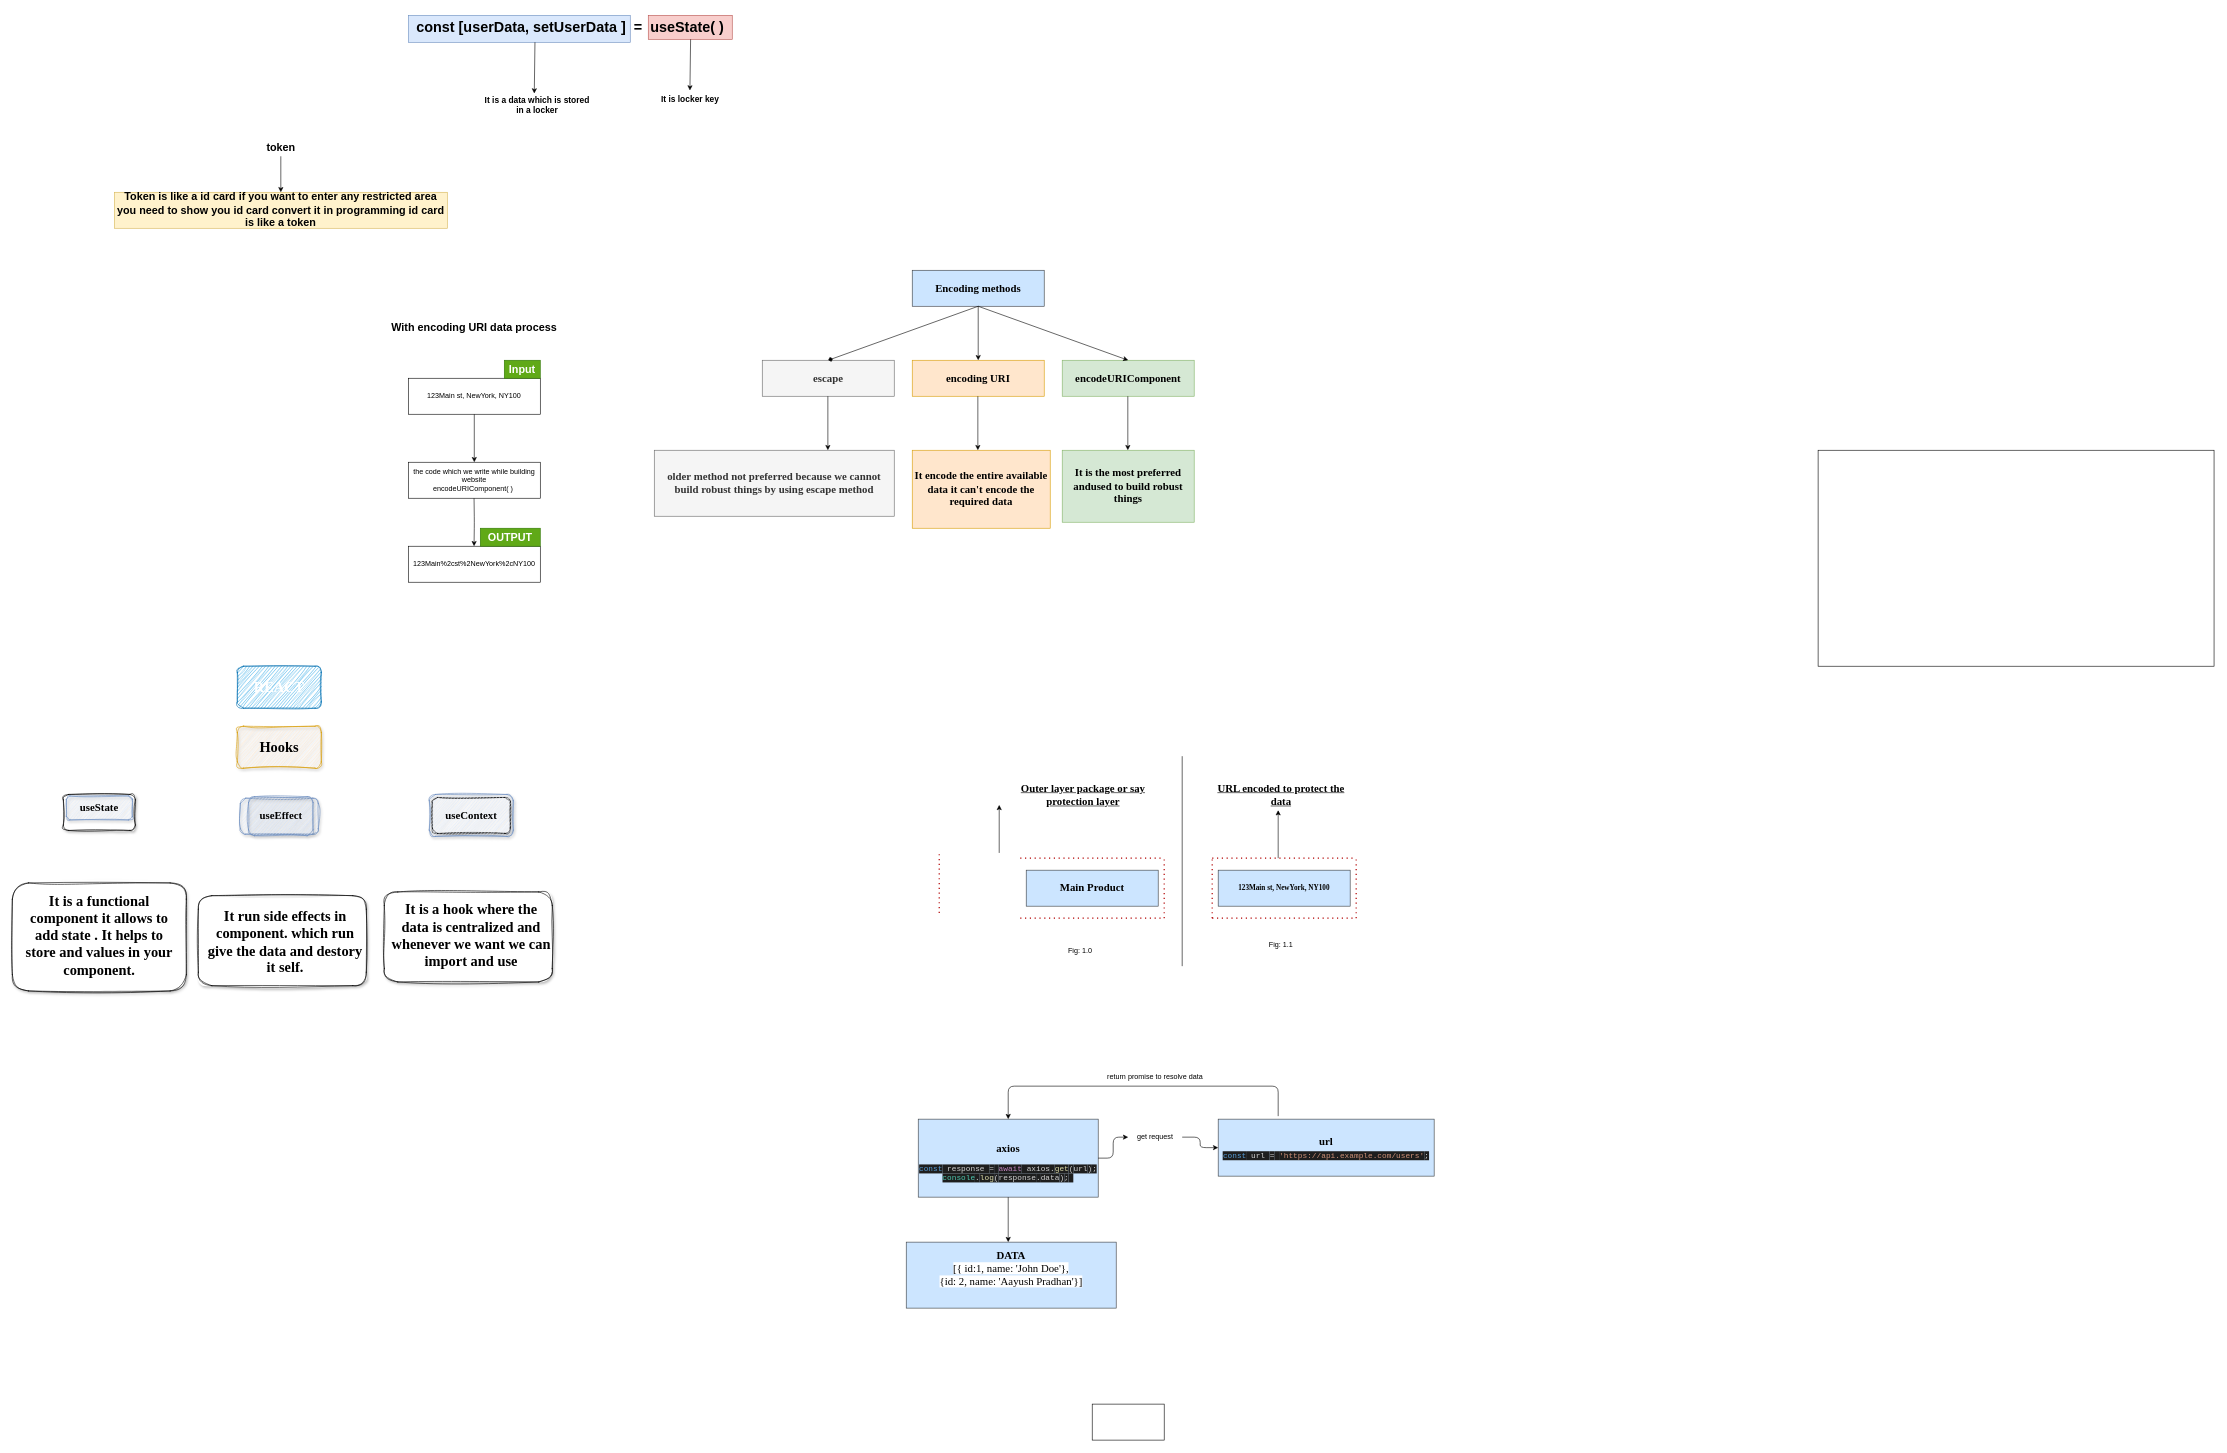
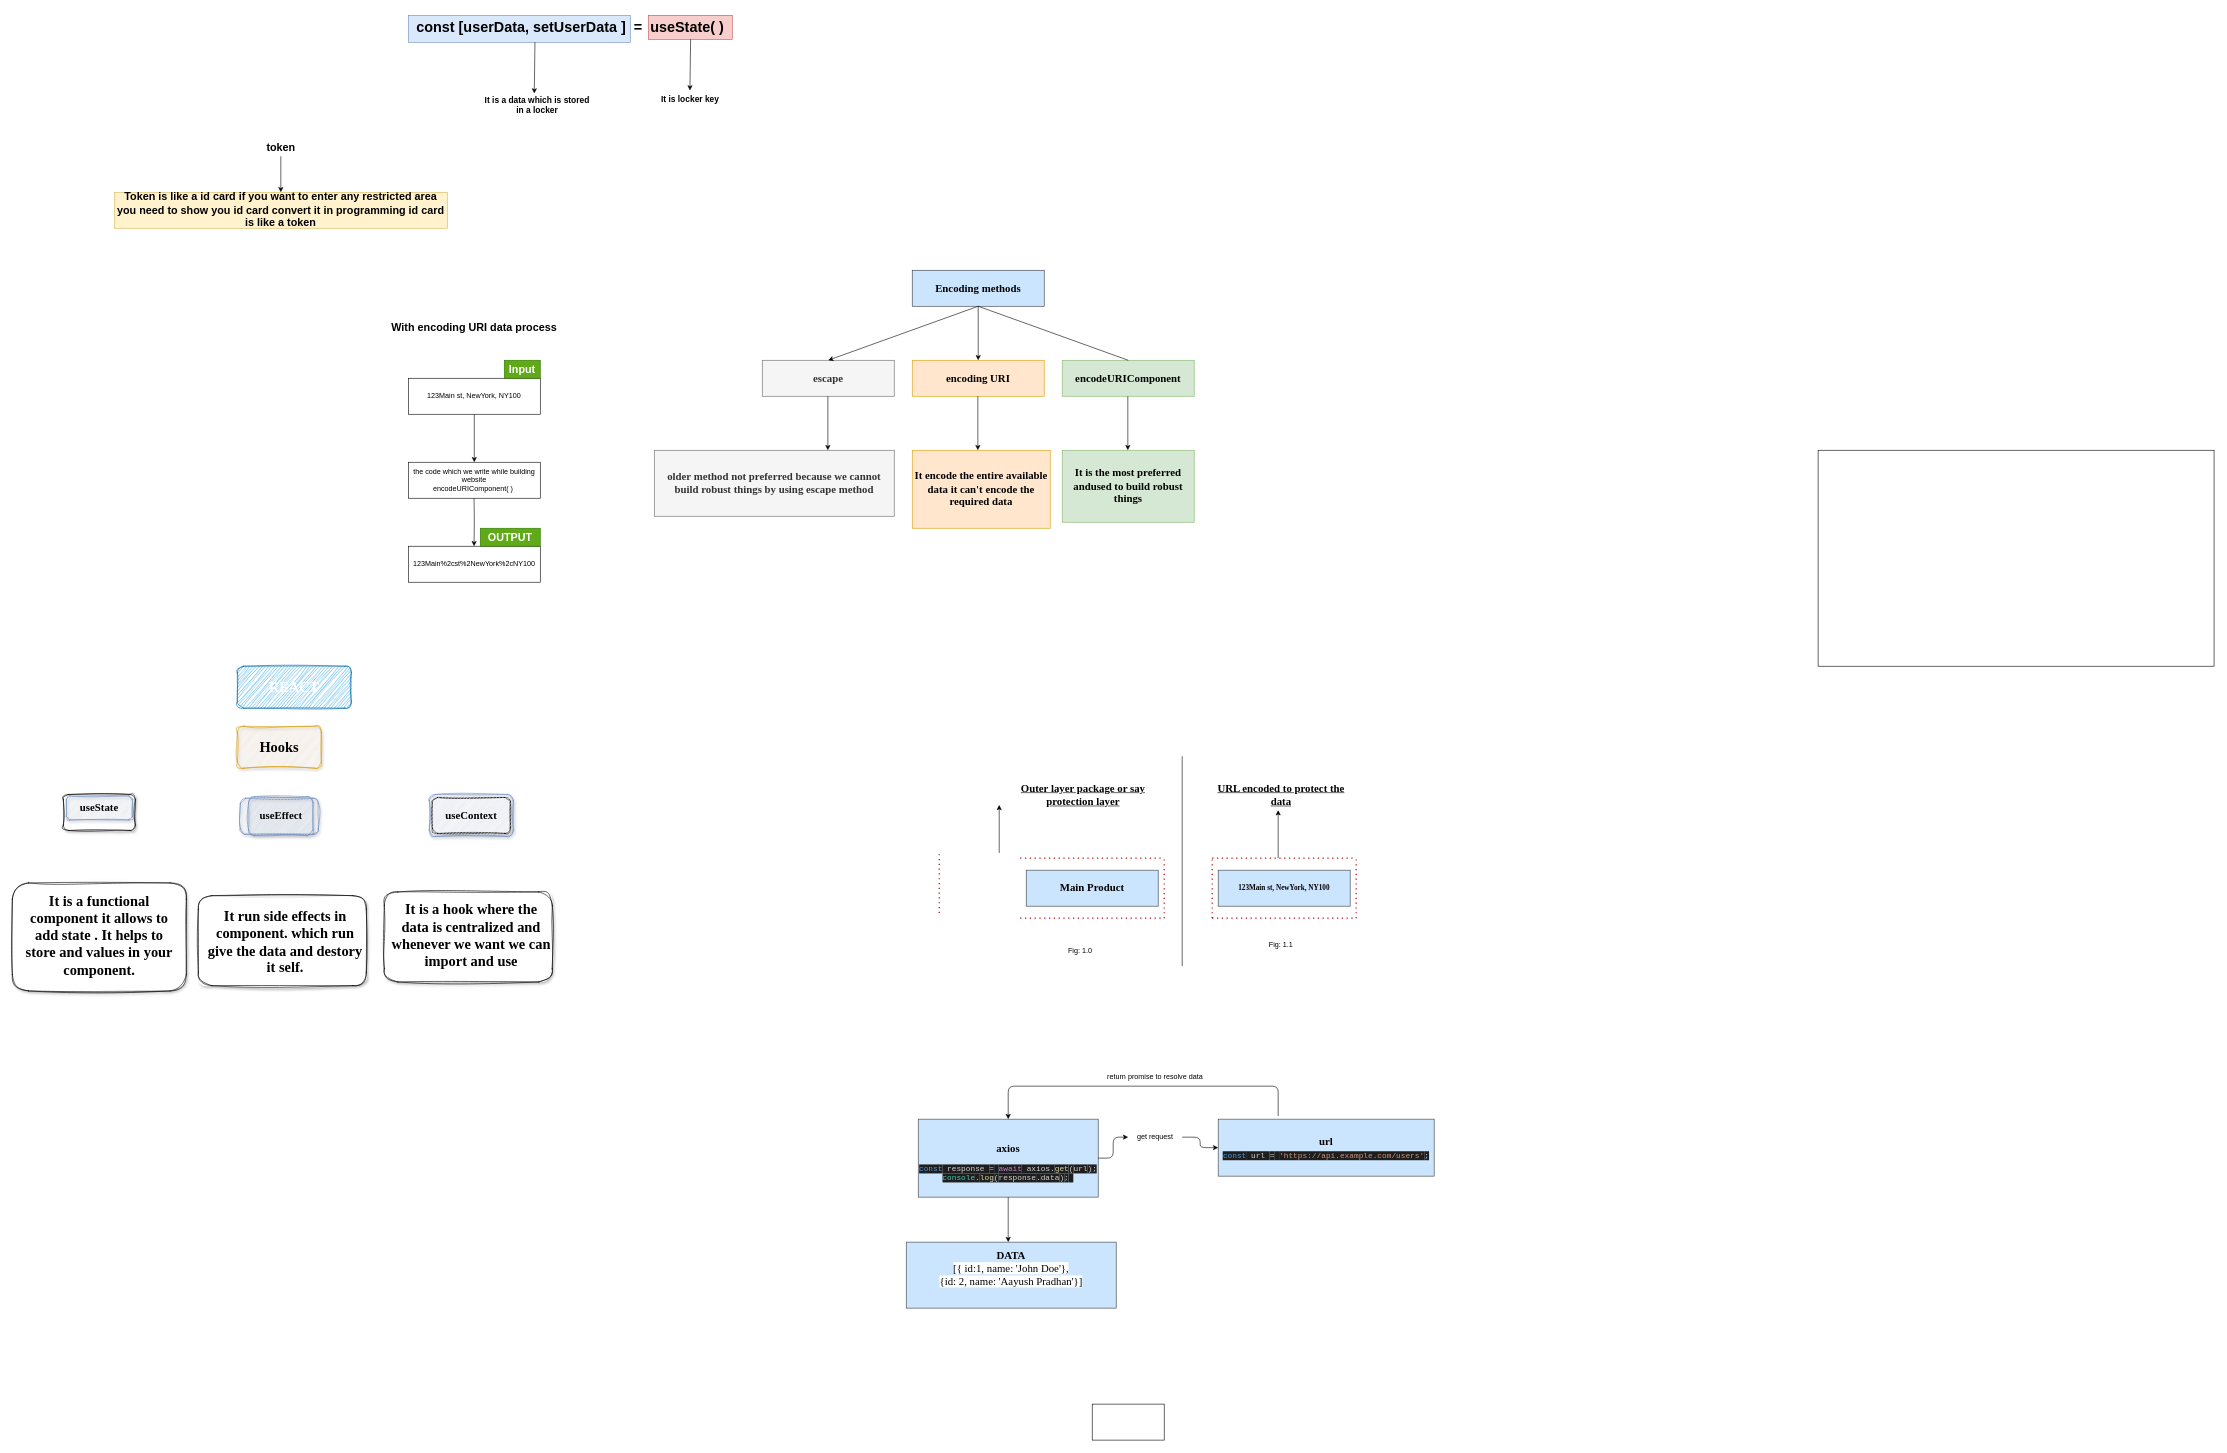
edge "Encoding methods" -> "escape": arrowhead diamond -> classic
edge "Encoding methods" -> "encodeURIComponent": arrowhead classic -> none
node "REACT": size 84x42 -> 114x42
